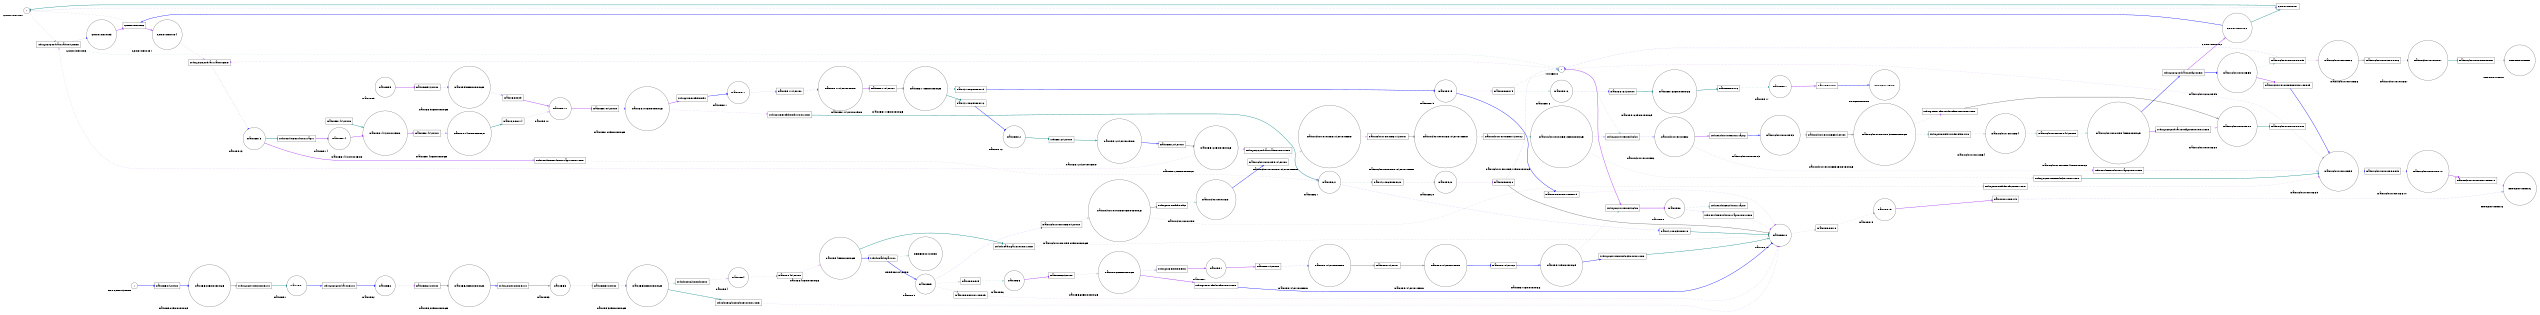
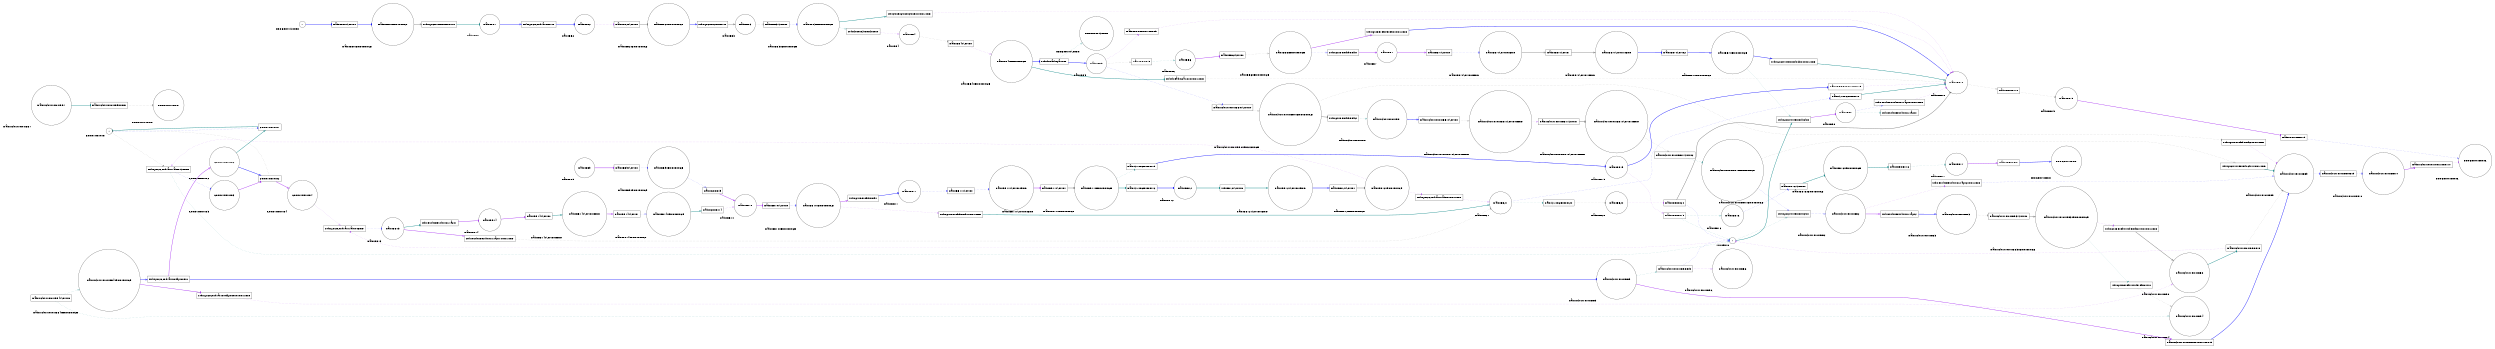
node "main__closure_0__DROP_6": removed
edge "• MUTEX_0" -> "std_sync_Mutex_T_lock_0": color purple -> teal
edge "main__closure_0__BB4 main__closure_0__BB4" -> "main__closure_0__BB4_STMT0": reversed
node "std_result_Mutex_unwrap_2": label "std_result_Mutex_unwrap_2" -> "std_result_Result_unwrap_2"
edge "main_BB14 main_BB14" -> "main_BB14_STMT0_END main_BB14_STMT0_END": now "main_BB14 main_BB14" -> "main_BB14_STMT0"
